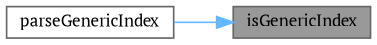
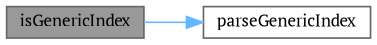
edge "parseGenericIndex" -> "isGenericIndex": reversed
